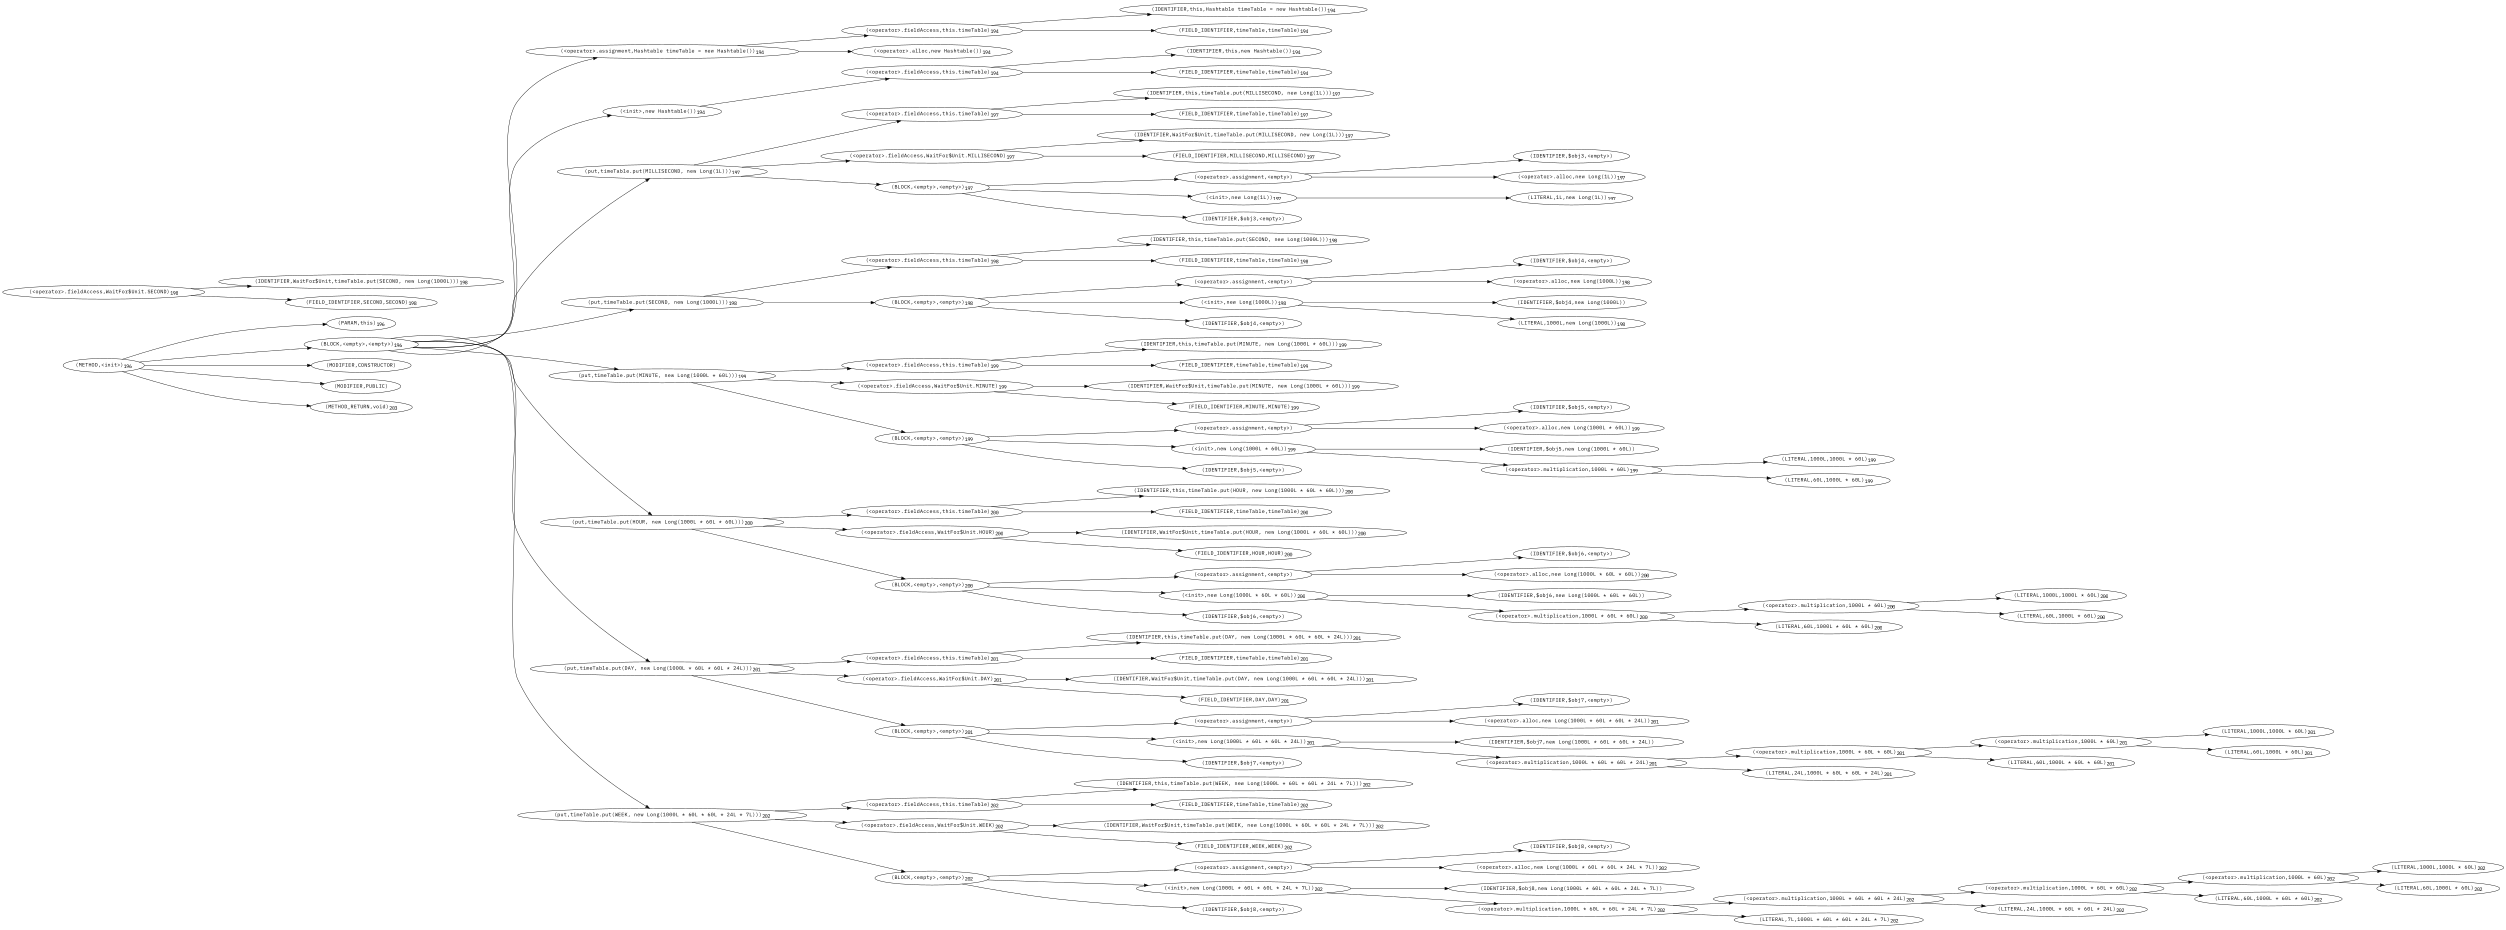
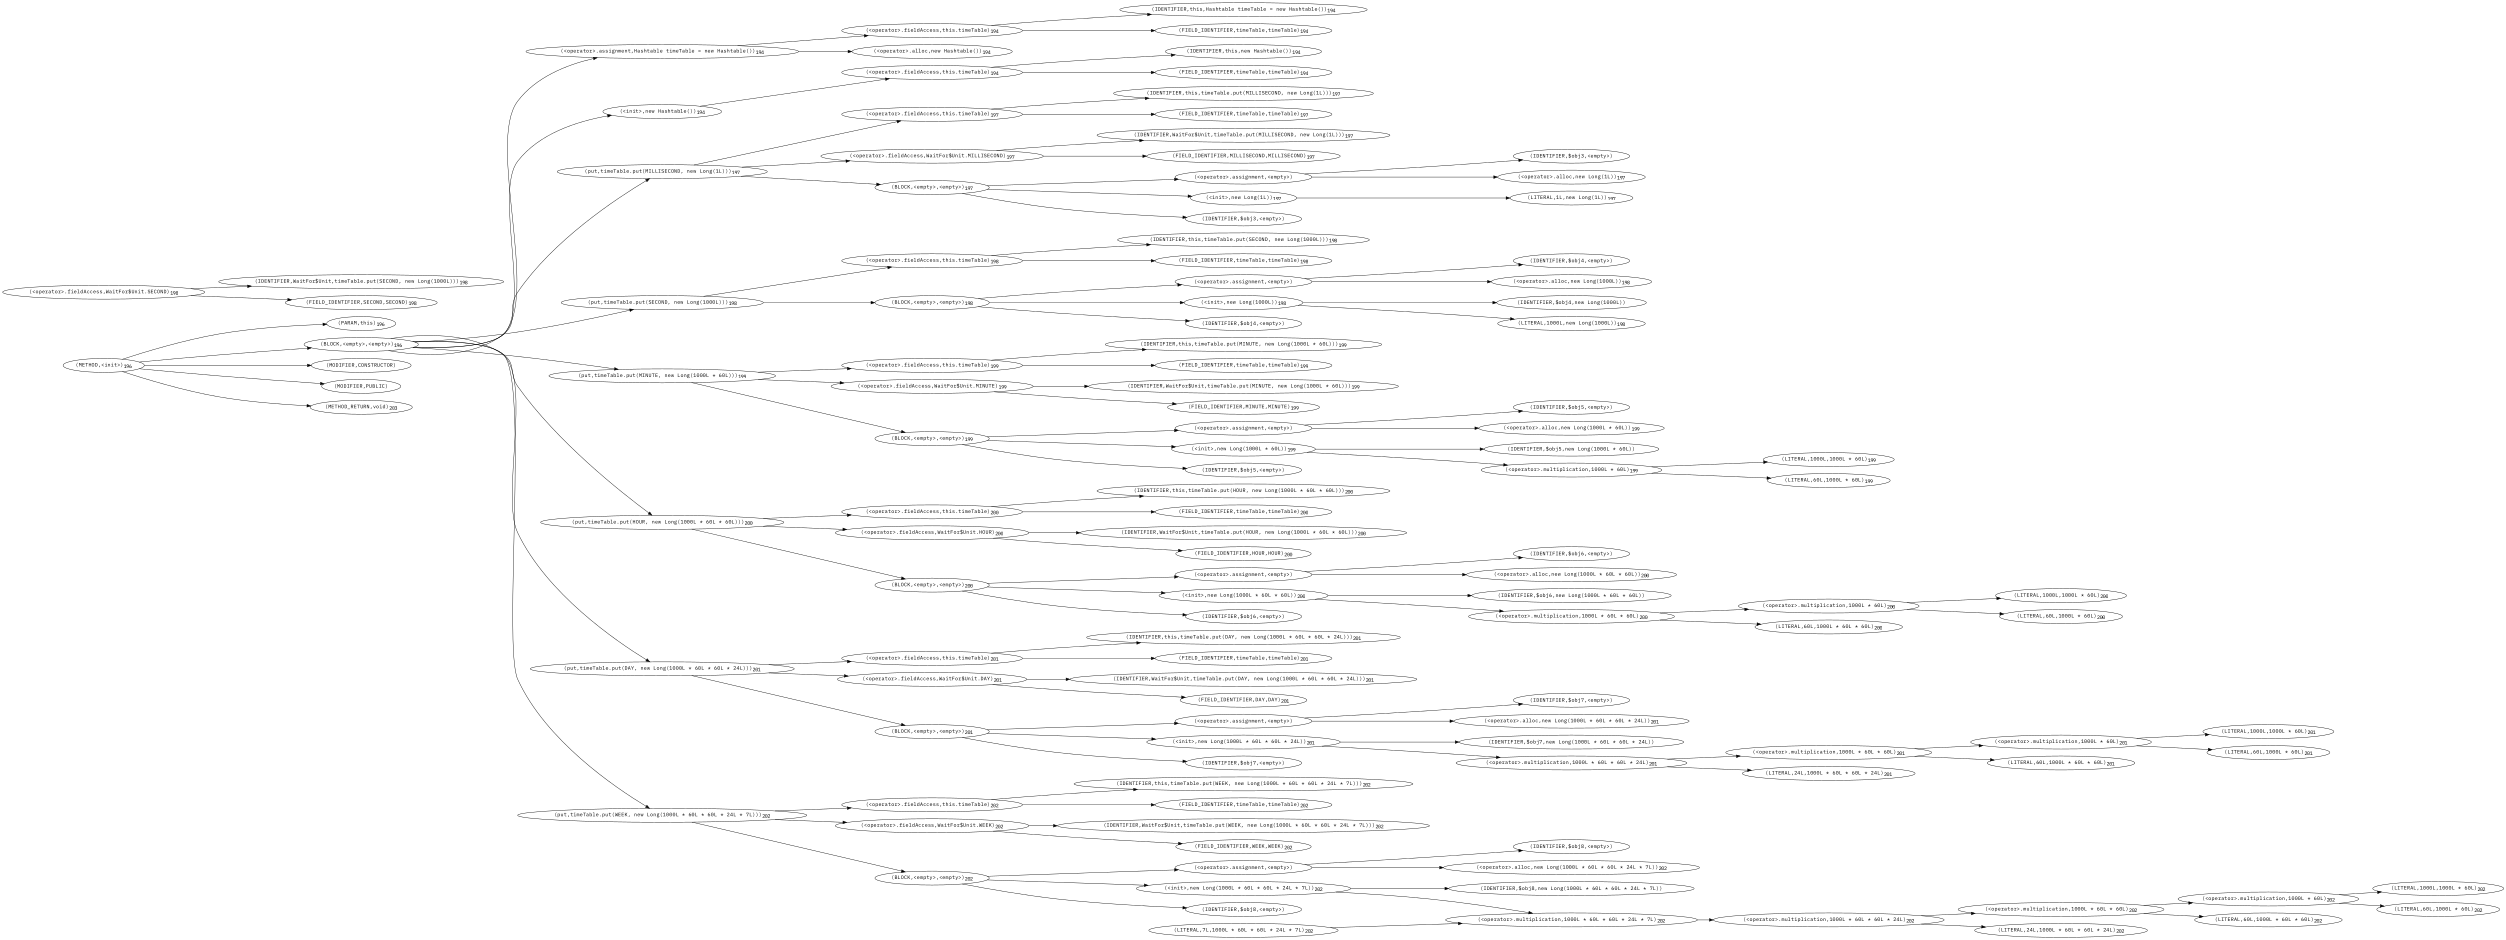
edge "(<operator>.multiplication,1000L * 60L * 60L * 24L * 7L)" -> "(LITERAL,7L,1000L * 60L * 60L * 24L * 7L)": reversed
